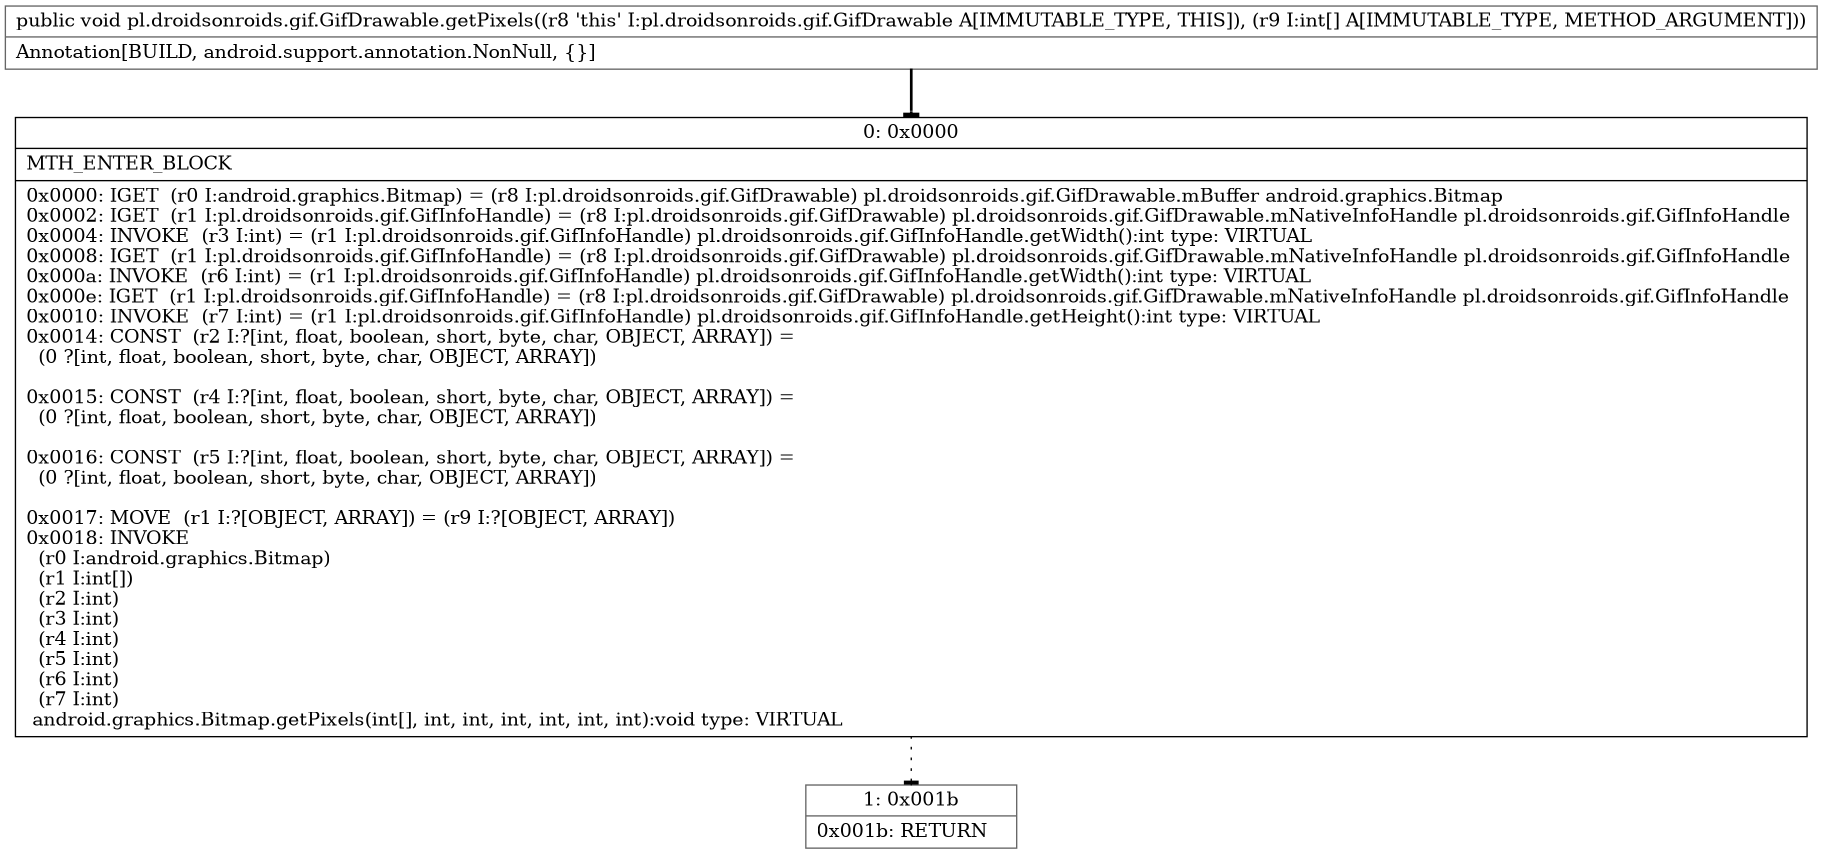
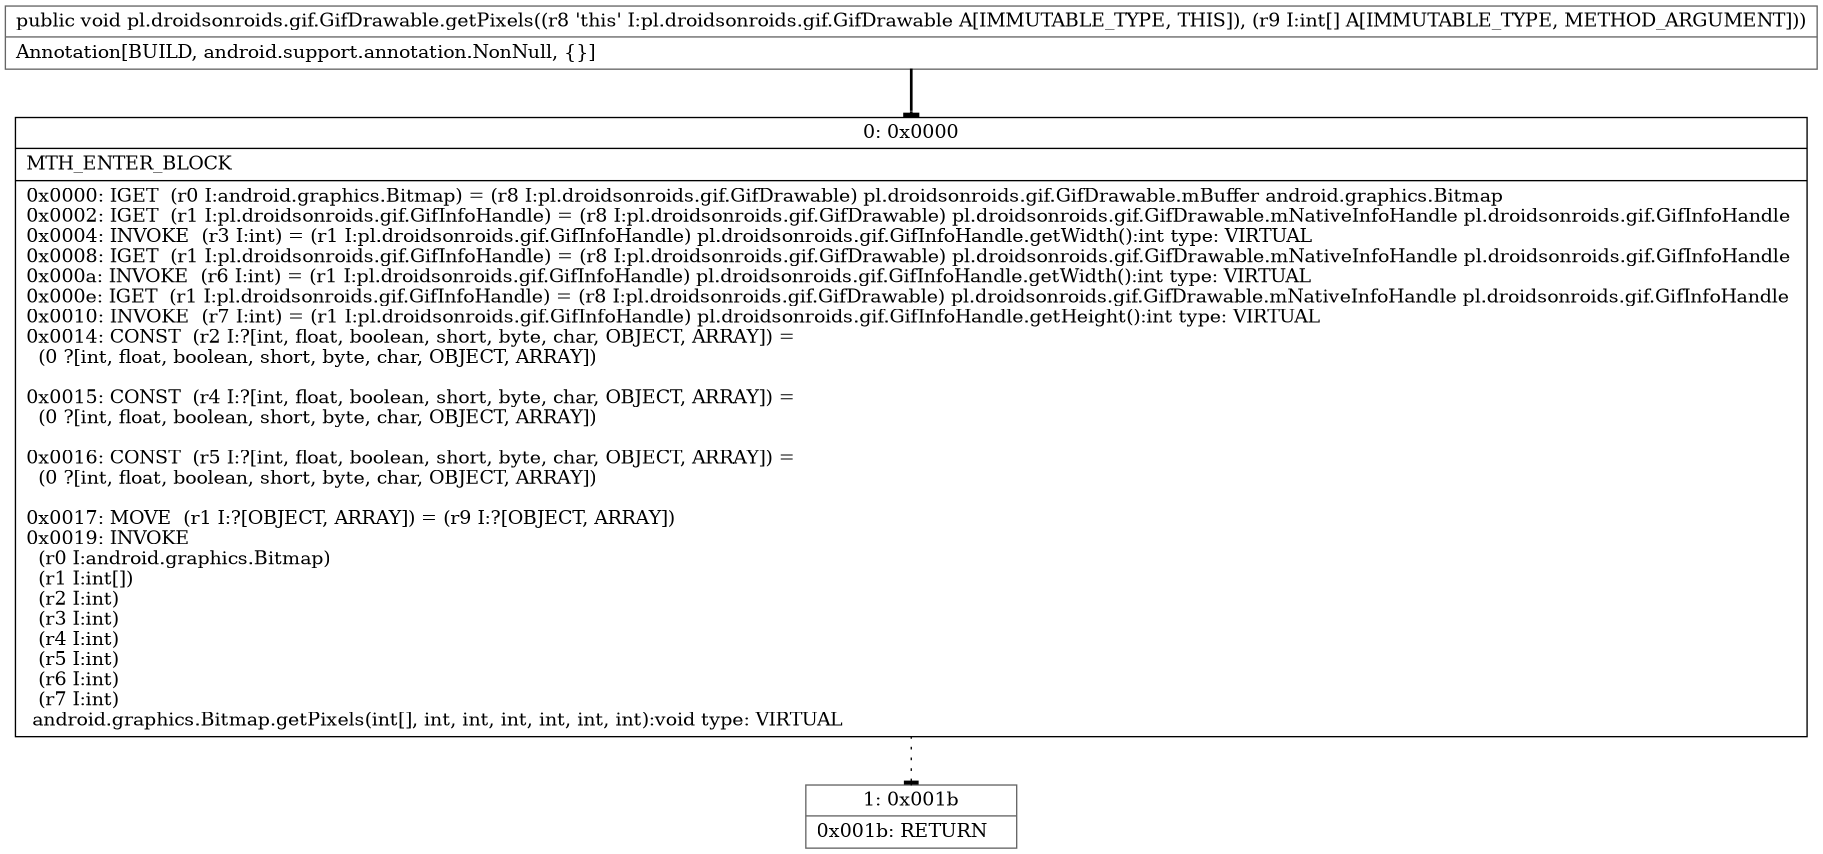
node "0: 0x0000": text "0x0018: INVOKE" -> "0x0019: INVOKE"
